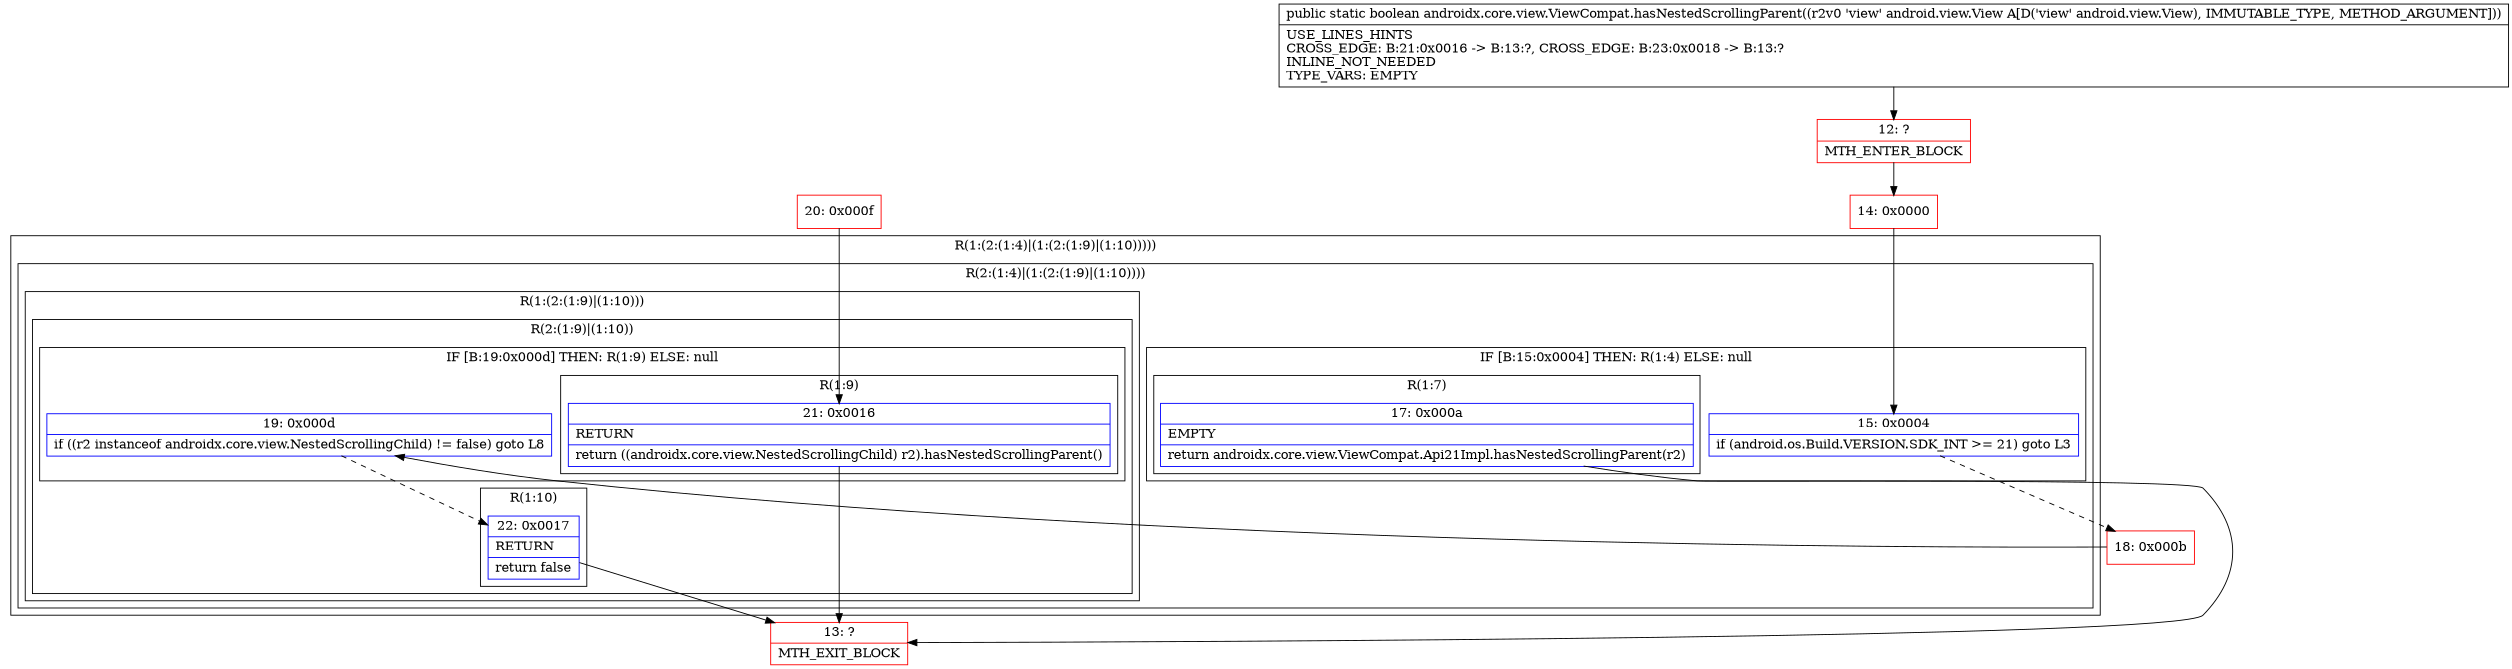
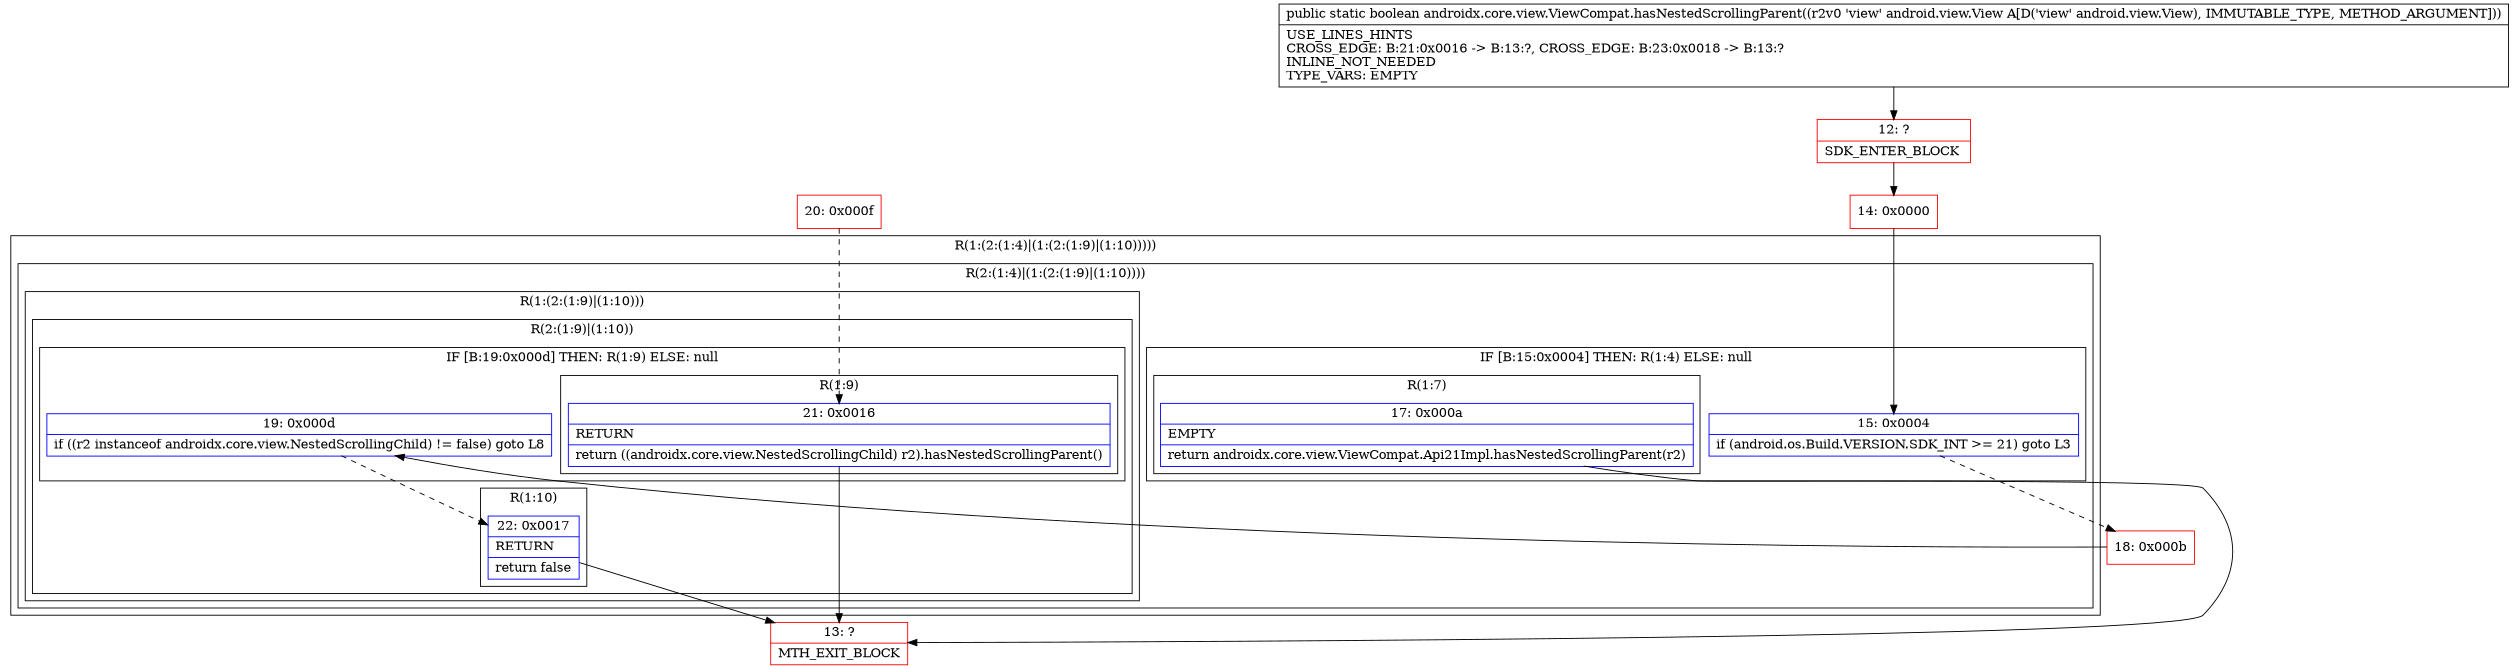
node "12: ?": text "MTH_ENTER_BLOCK" -> "SDK_ENTER_BLOCK"
edge "20: 0x000f" -> "21: 0x0016": style solid -> dashed
